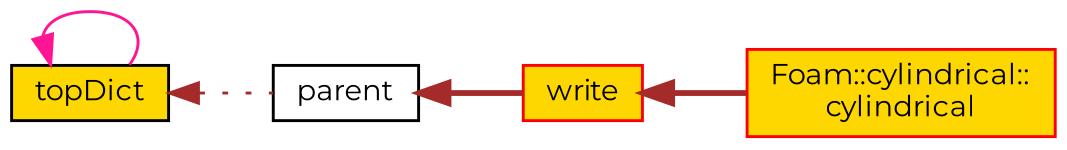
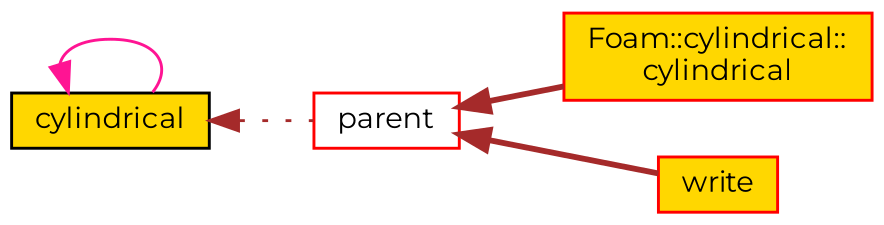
node "topDict": label "topDict" -> "cylindrical"
node "parent": color black -> red
edge "Foam::cylindrical:: cylindrical" -> "write": now "Foam::cylindrical:: cylindrical" -> "parent"
